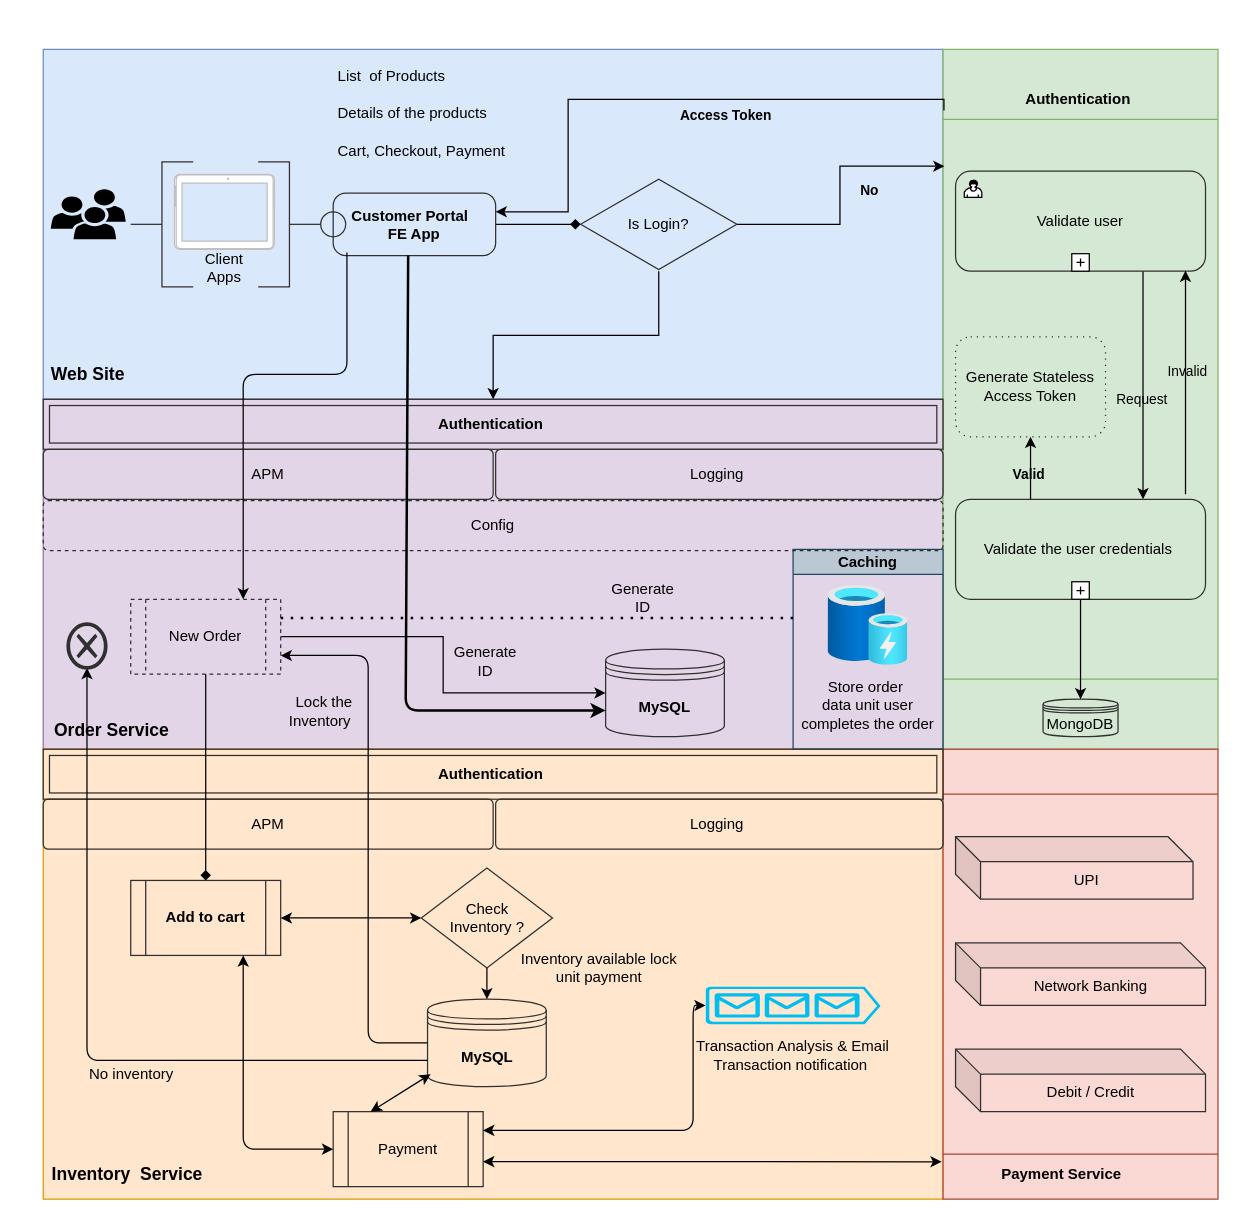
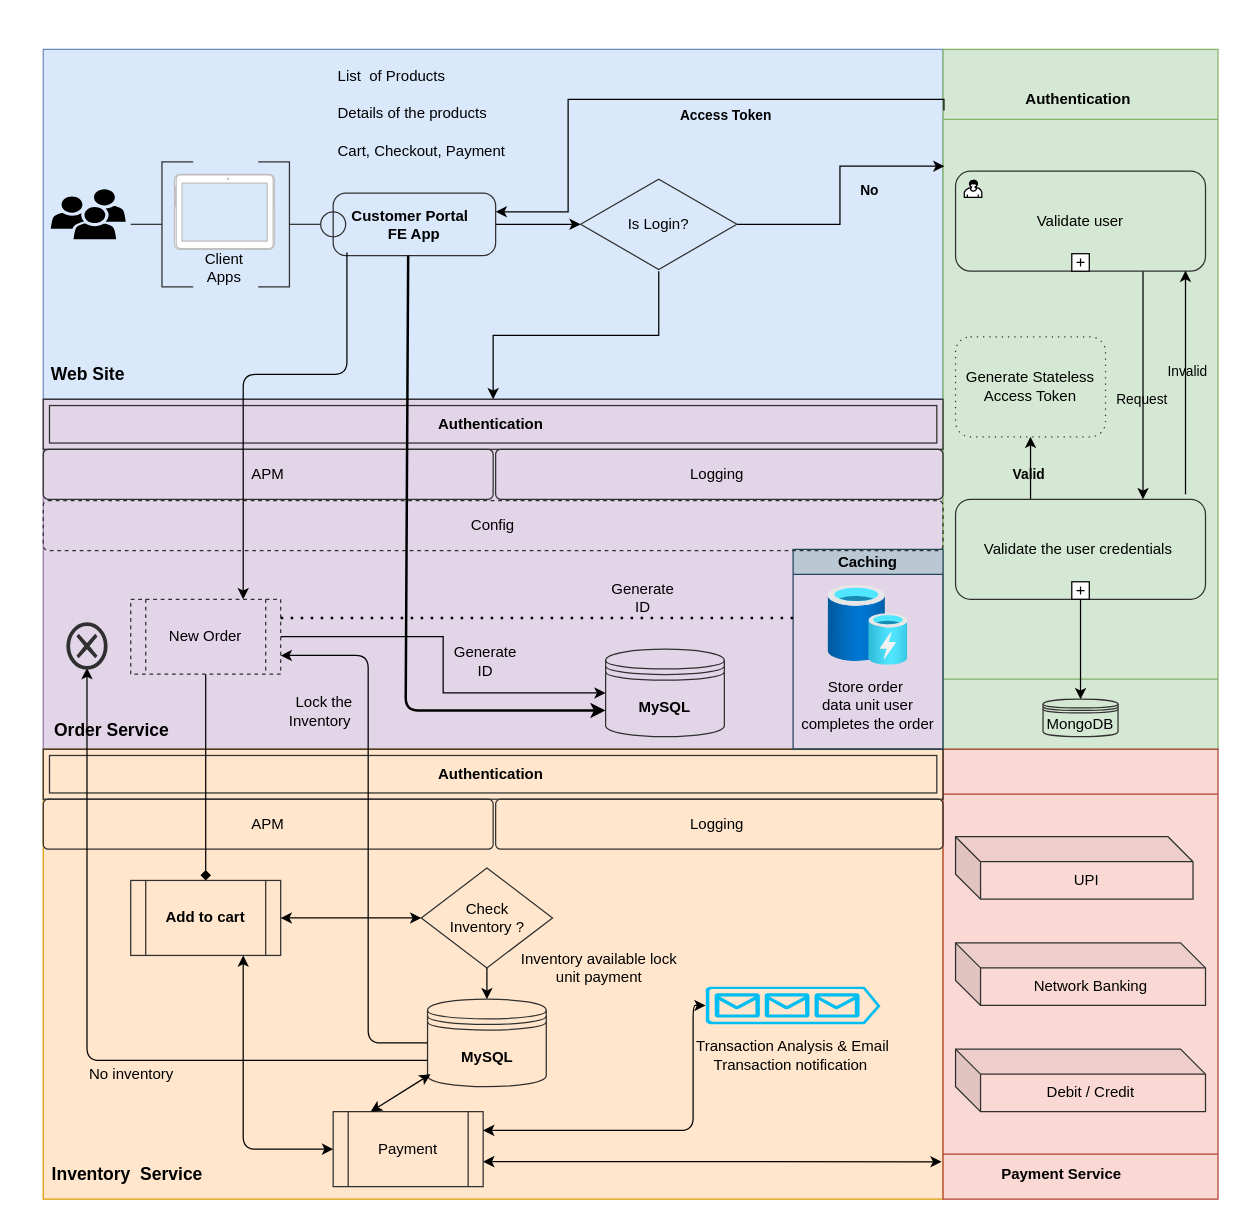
edge "Customer Portal FE App" -> "Is Login?": arrowhead diamond -> classic
